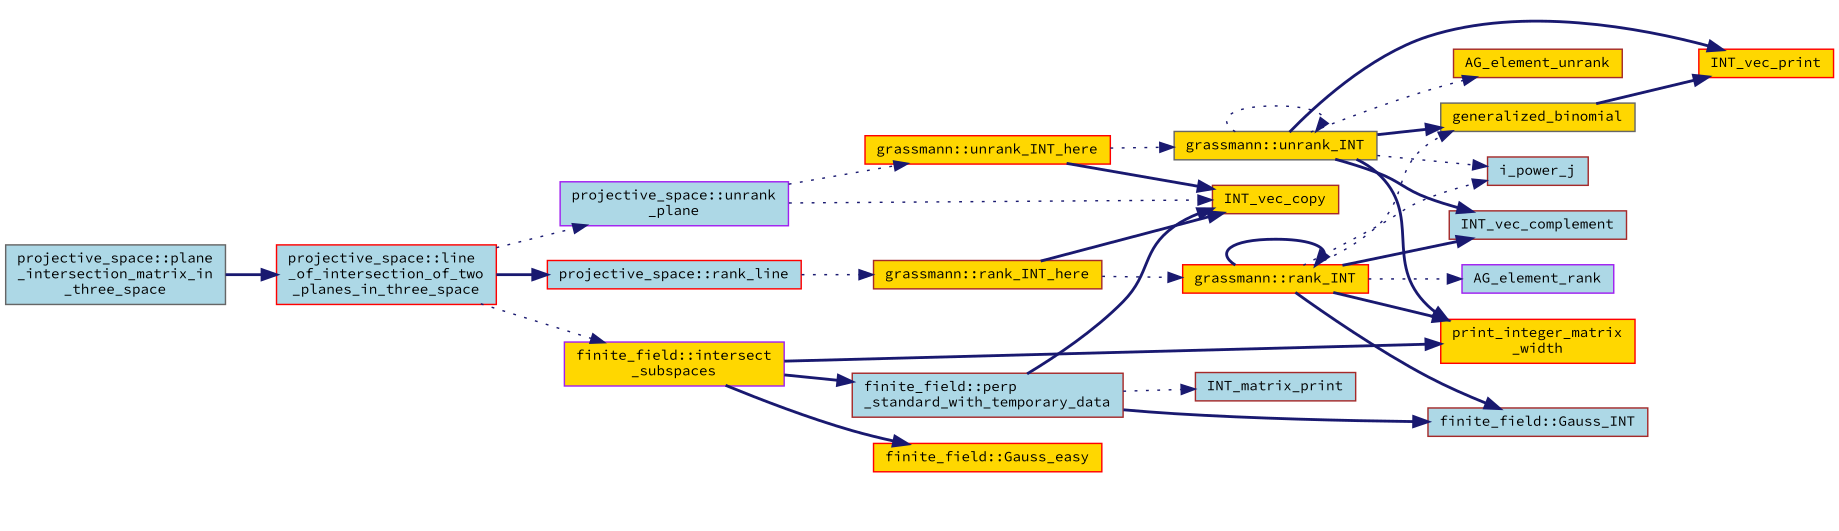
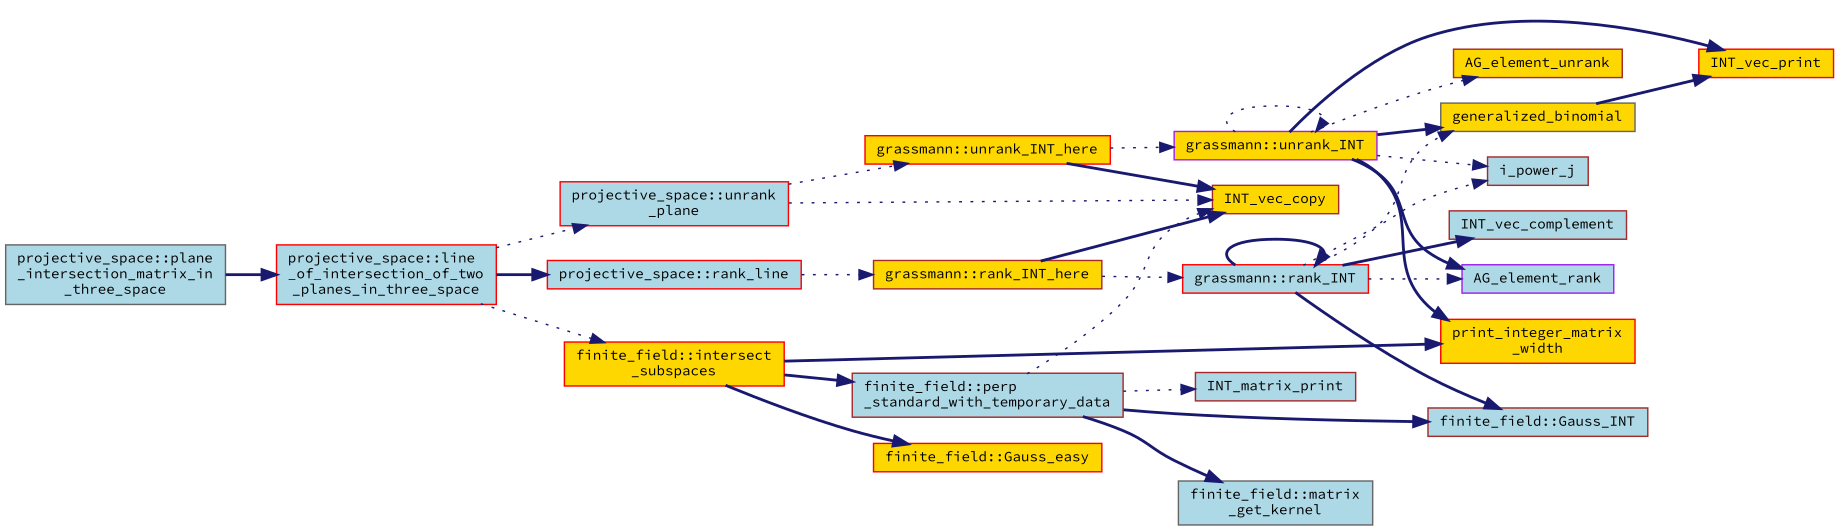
node "grassmann::unrank_INT": color gray40 -> purple
edge "grassmann::unrank_INT" -> "INT_vec_complement": now "grassmann::unrank_INT" -> "AG_element_rank"
node "projective_space::unrank _plane": color purple -> red
node "grassmann::rank_INT": fillcolor gold -> lightblue
edge "finite_field::perp _standard_with_temporary_data" -> "INT_vec_copy": style bold -> dotted
edge "grassmann::rank_INT" -> "print_integer_matrix _width": removed
node "finite_field::intersect _subspaces": color purple -> red
node "finite_field::matrix _get_kernel": added
